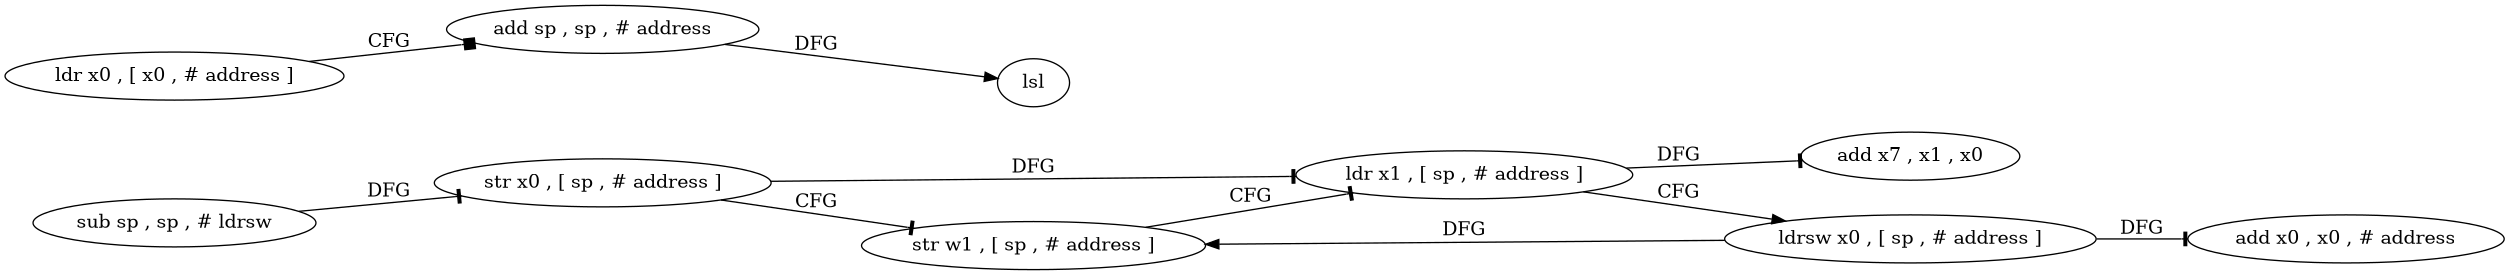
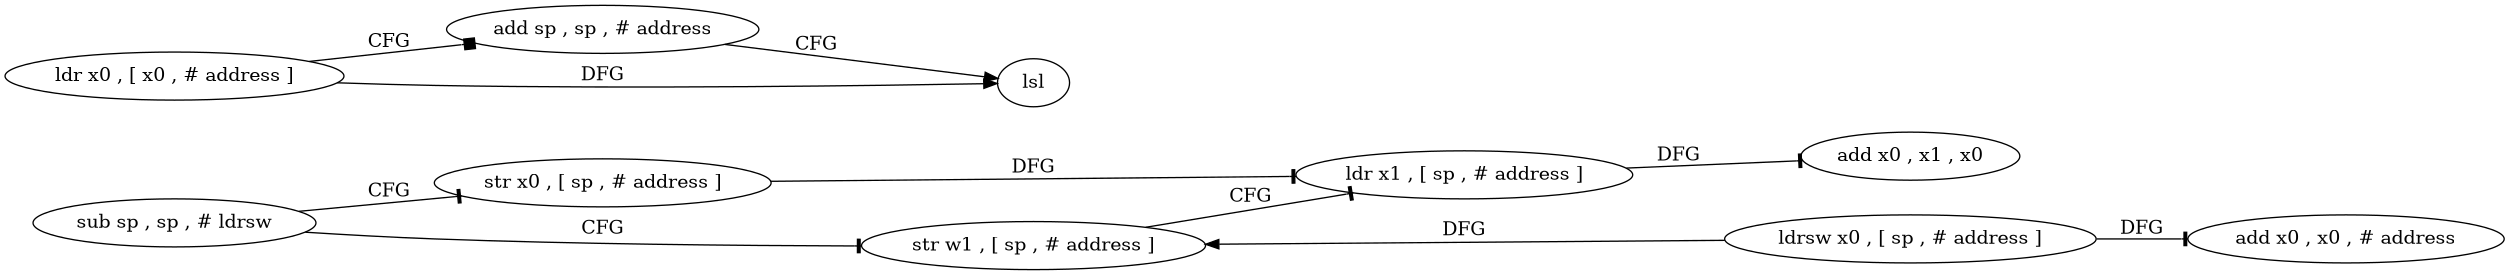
edge "add sp , sp , # address" -> "lsl": label "DFG" -> "CFG"
edge "ldr x0 , [ x0 , # address ]" -> "lsl": added, label "DFG"
node "add x7 , x1 , x0": label "add x7 , x1 , x0" -> "add x0 , x1 , x0"
edge "sub sp , sp , # ldrsw" -> "str x0 , [ sp , # address ]": label "DFG" -> "CFG"
edge "ldr x1 , [ sp , # address ]" -> "ldrsw x0 , [ sp , # address ]": removed, label "CFG"
edge "str x0 , [ sp , # address ]" -> "str w1 , [ sp , # address ]": now "sub sp , sp , # ldrsw" -> "str w1 , [ sp , # address ]"
